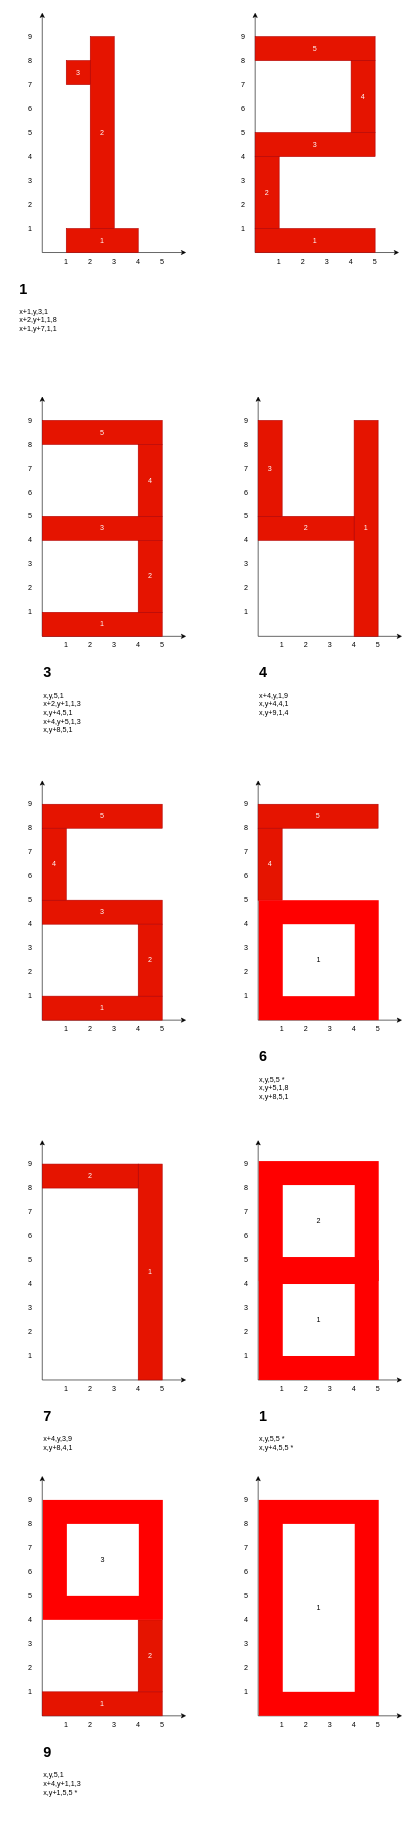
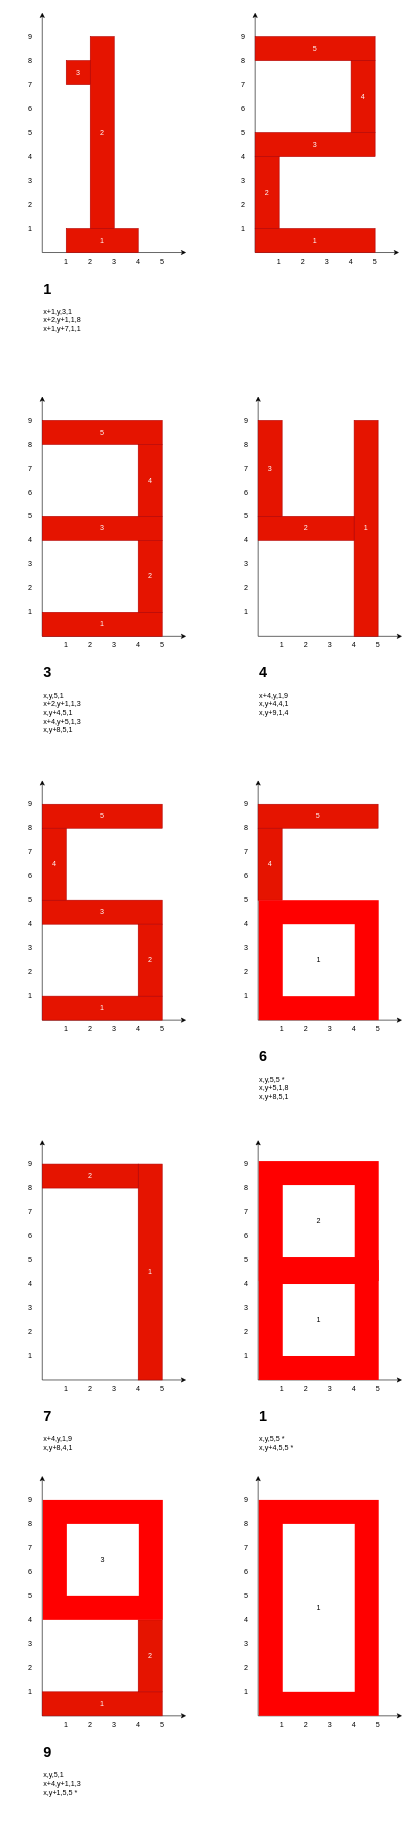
node "1x+1,y,3,1 x+2,y+1,1,8 x+1,y+7,1,1": moved (72, 312) -> (96, 312)
node "7x+4,y,3,9 x,y+8,4,1": label "7x+4,y,3,9 x,y+8,4,1" -> "7x+4,y,1,9 x,y+8,4,1"
